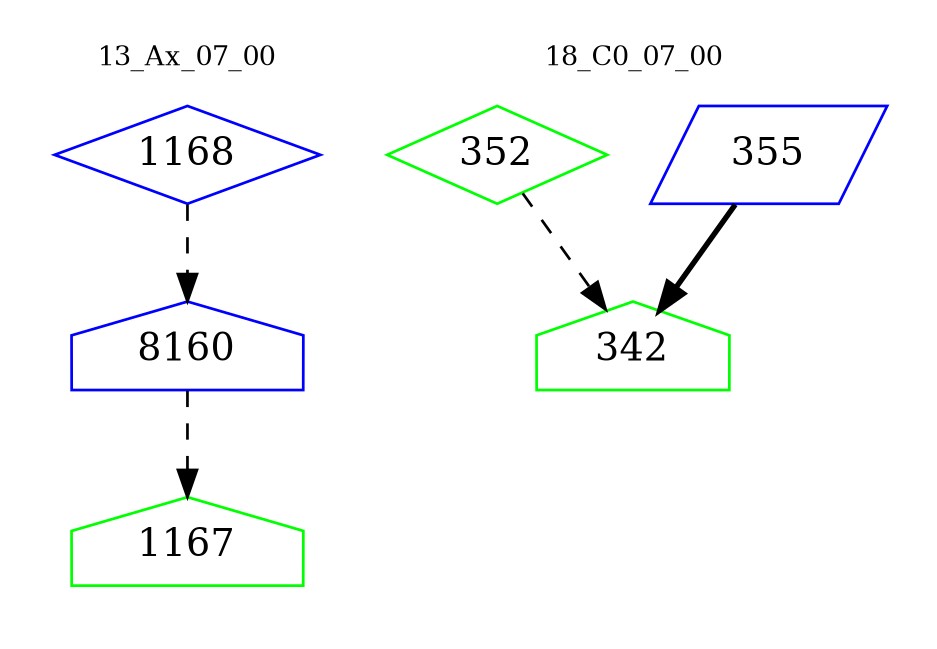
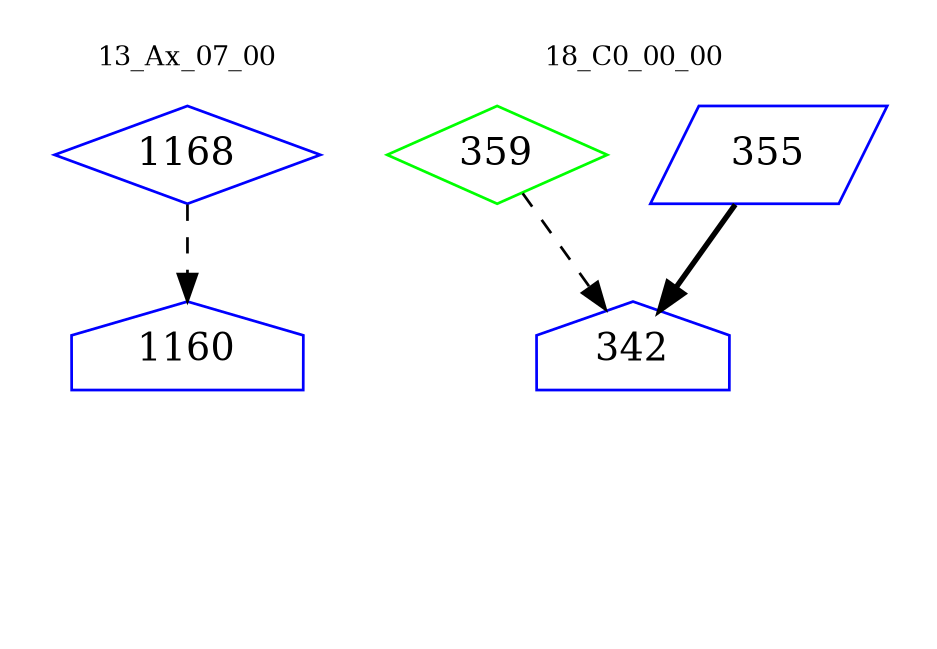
cluster "18_C0_07_00": label "18_C0_07_00" -> "18_C0_00_00"
node "352": label "352" -> "359"
node "8160": label "8160" -> "1160"
node "342": color green -> blue
node "1167": removed
